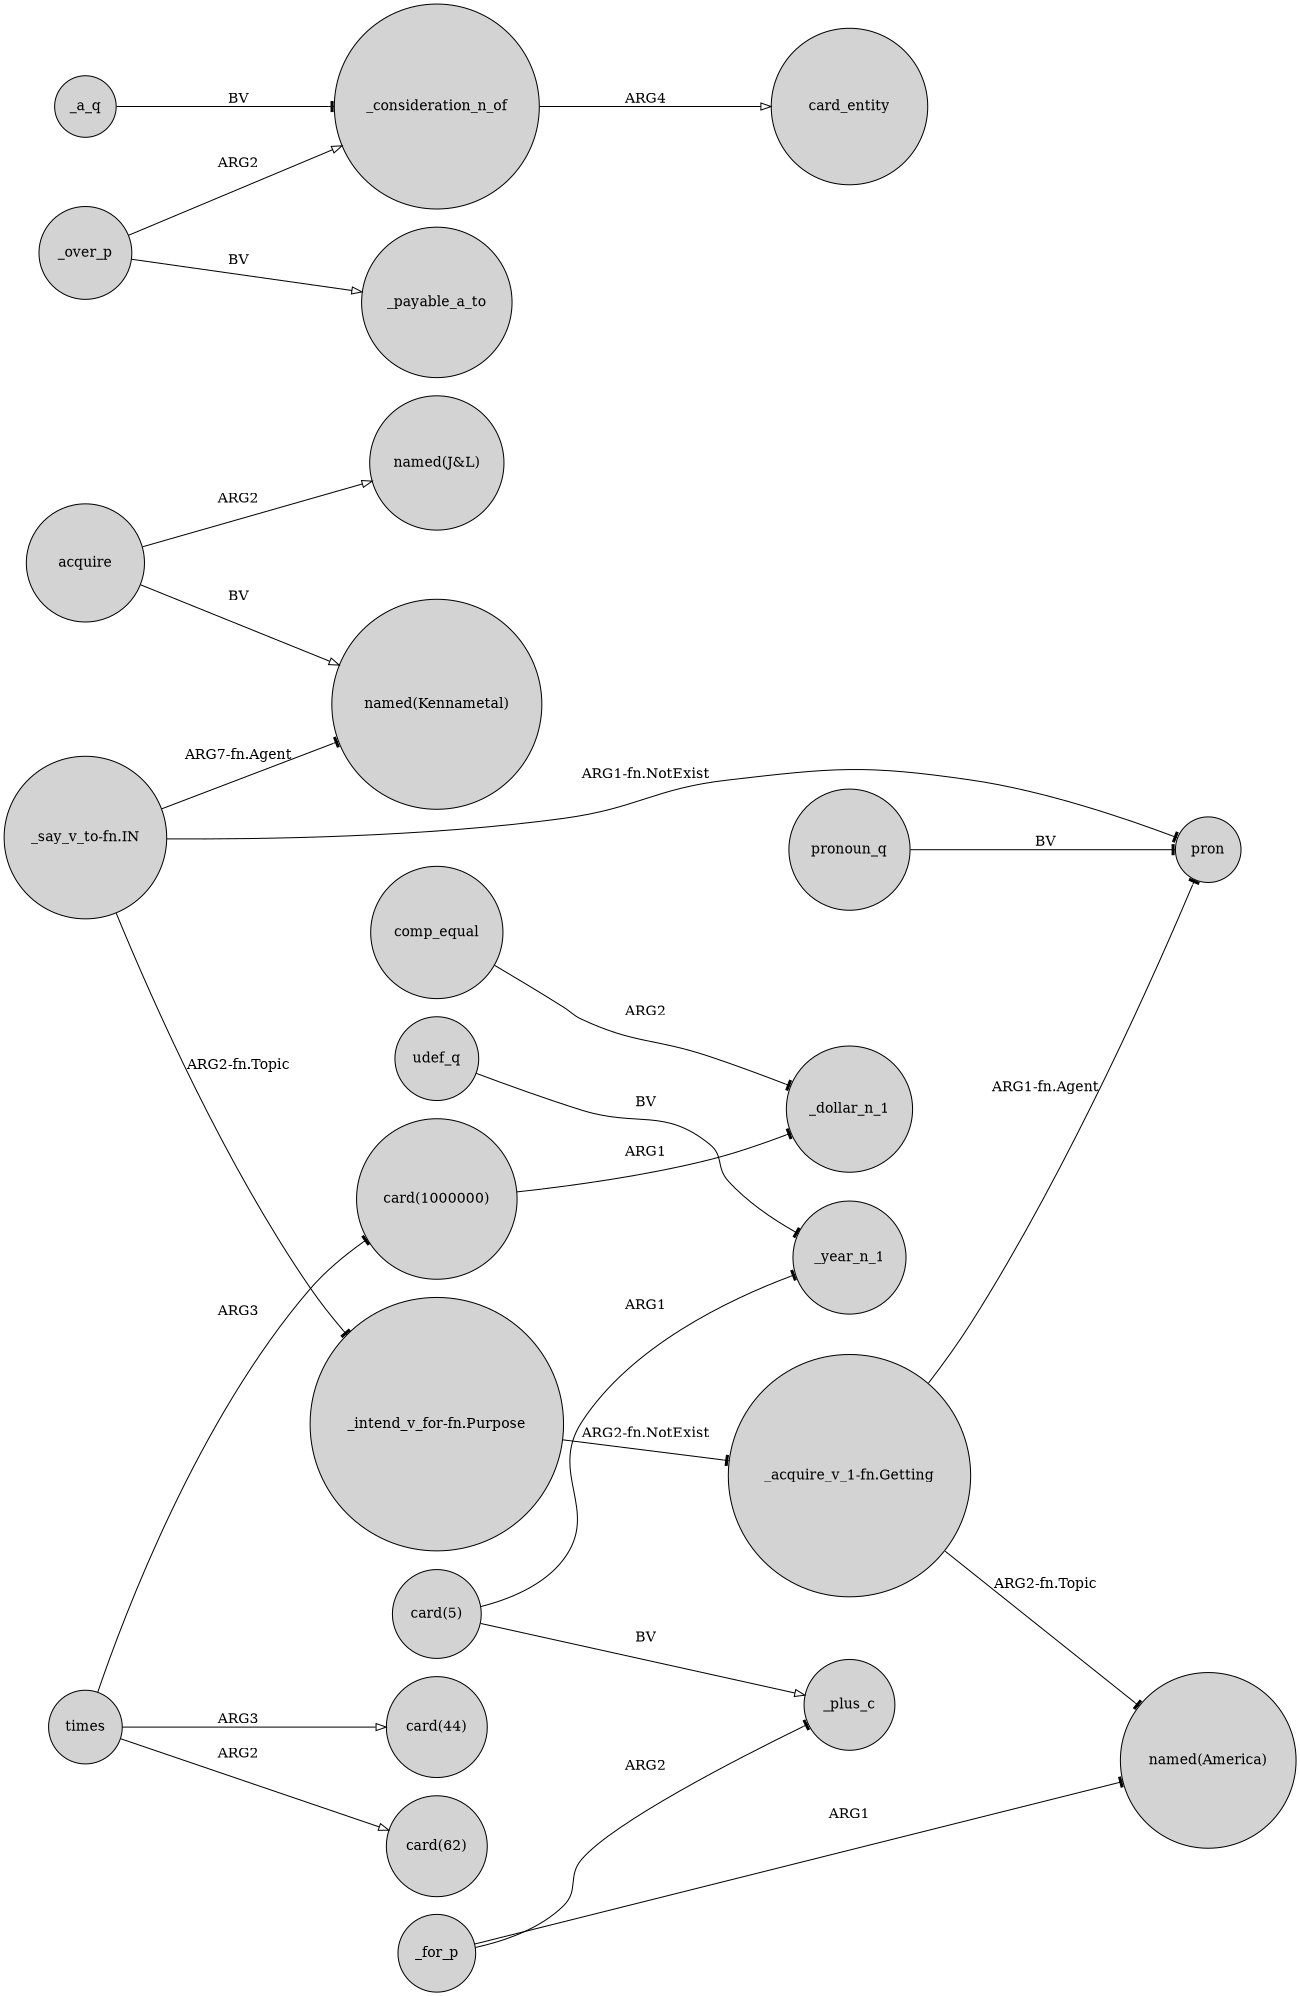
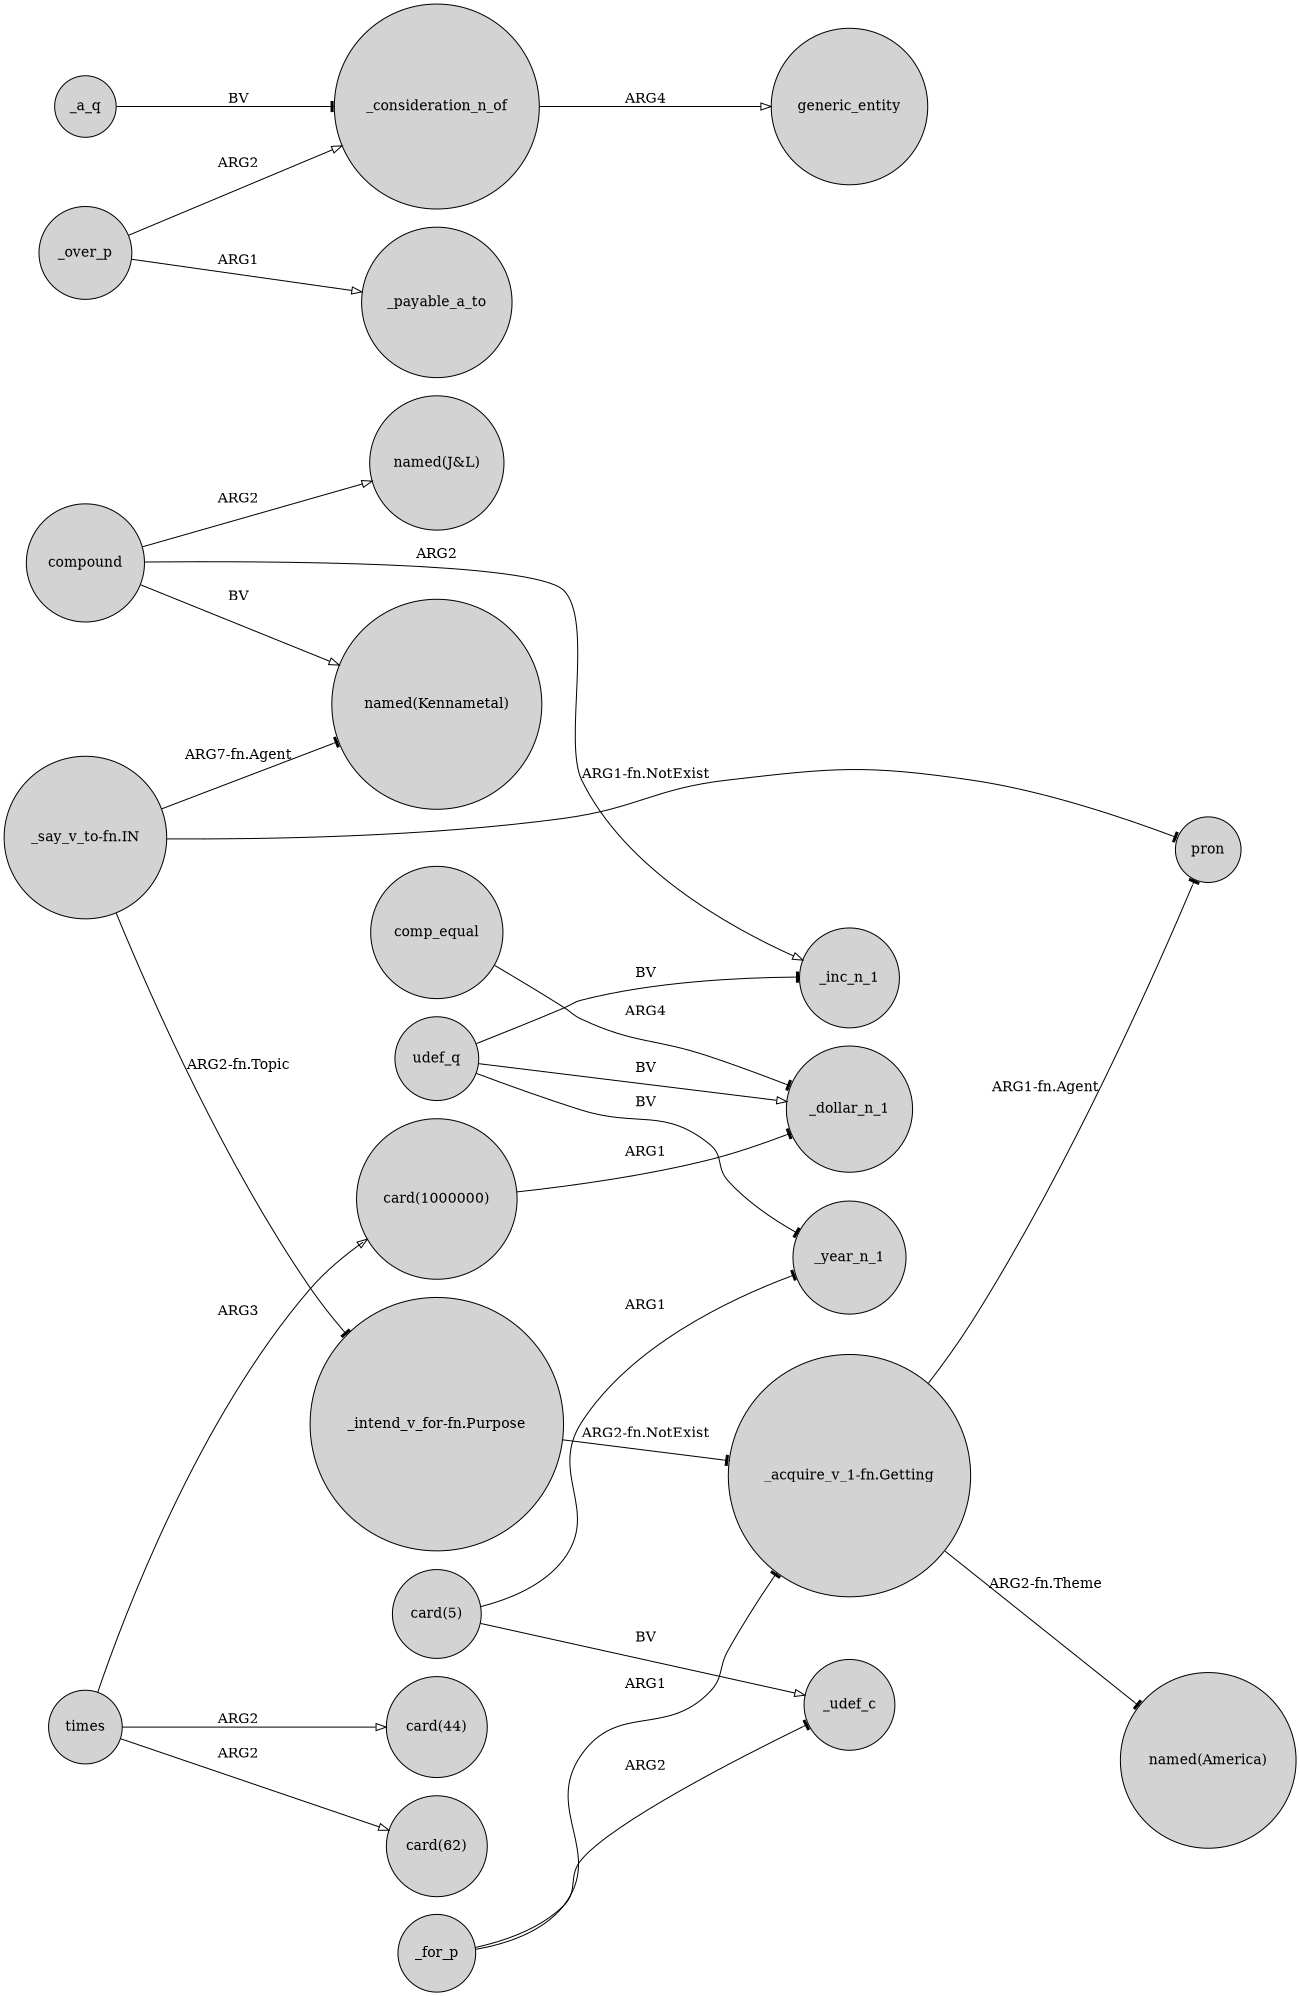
node "card_entity": label "card_entity" -> "generic_entity"
edge "_over_p" -> "_payable_a_to": label "BV" -> "ARG1"
node "acquire": label "acquire" -> "compound"
node "pronoun_q": removed
node "_inc_n_1": added
edge "comp_equal" -> "_dollar_n_1": label "ARG2" -> "ARG4"
edge "udef_q" -> "_dollar_n_1": added, label "BV"
edge "times" -> "card(1000000)": arrowhead tee -> onormal
edge "_acquire_v_1-fn.Getting" -> "named(America)": label "ARG2-fn.Topic" -> "ARG2-fn.Theme"
node "_plus_c": label "_plus_c" -> "_udef_c"
edge "times" -> "card(44)": label "ARG3" -> "ARG2"
edge "_for_p" -> "named(America)": now "_for_p" -> "_acquire_v_1-fn.Getting"
